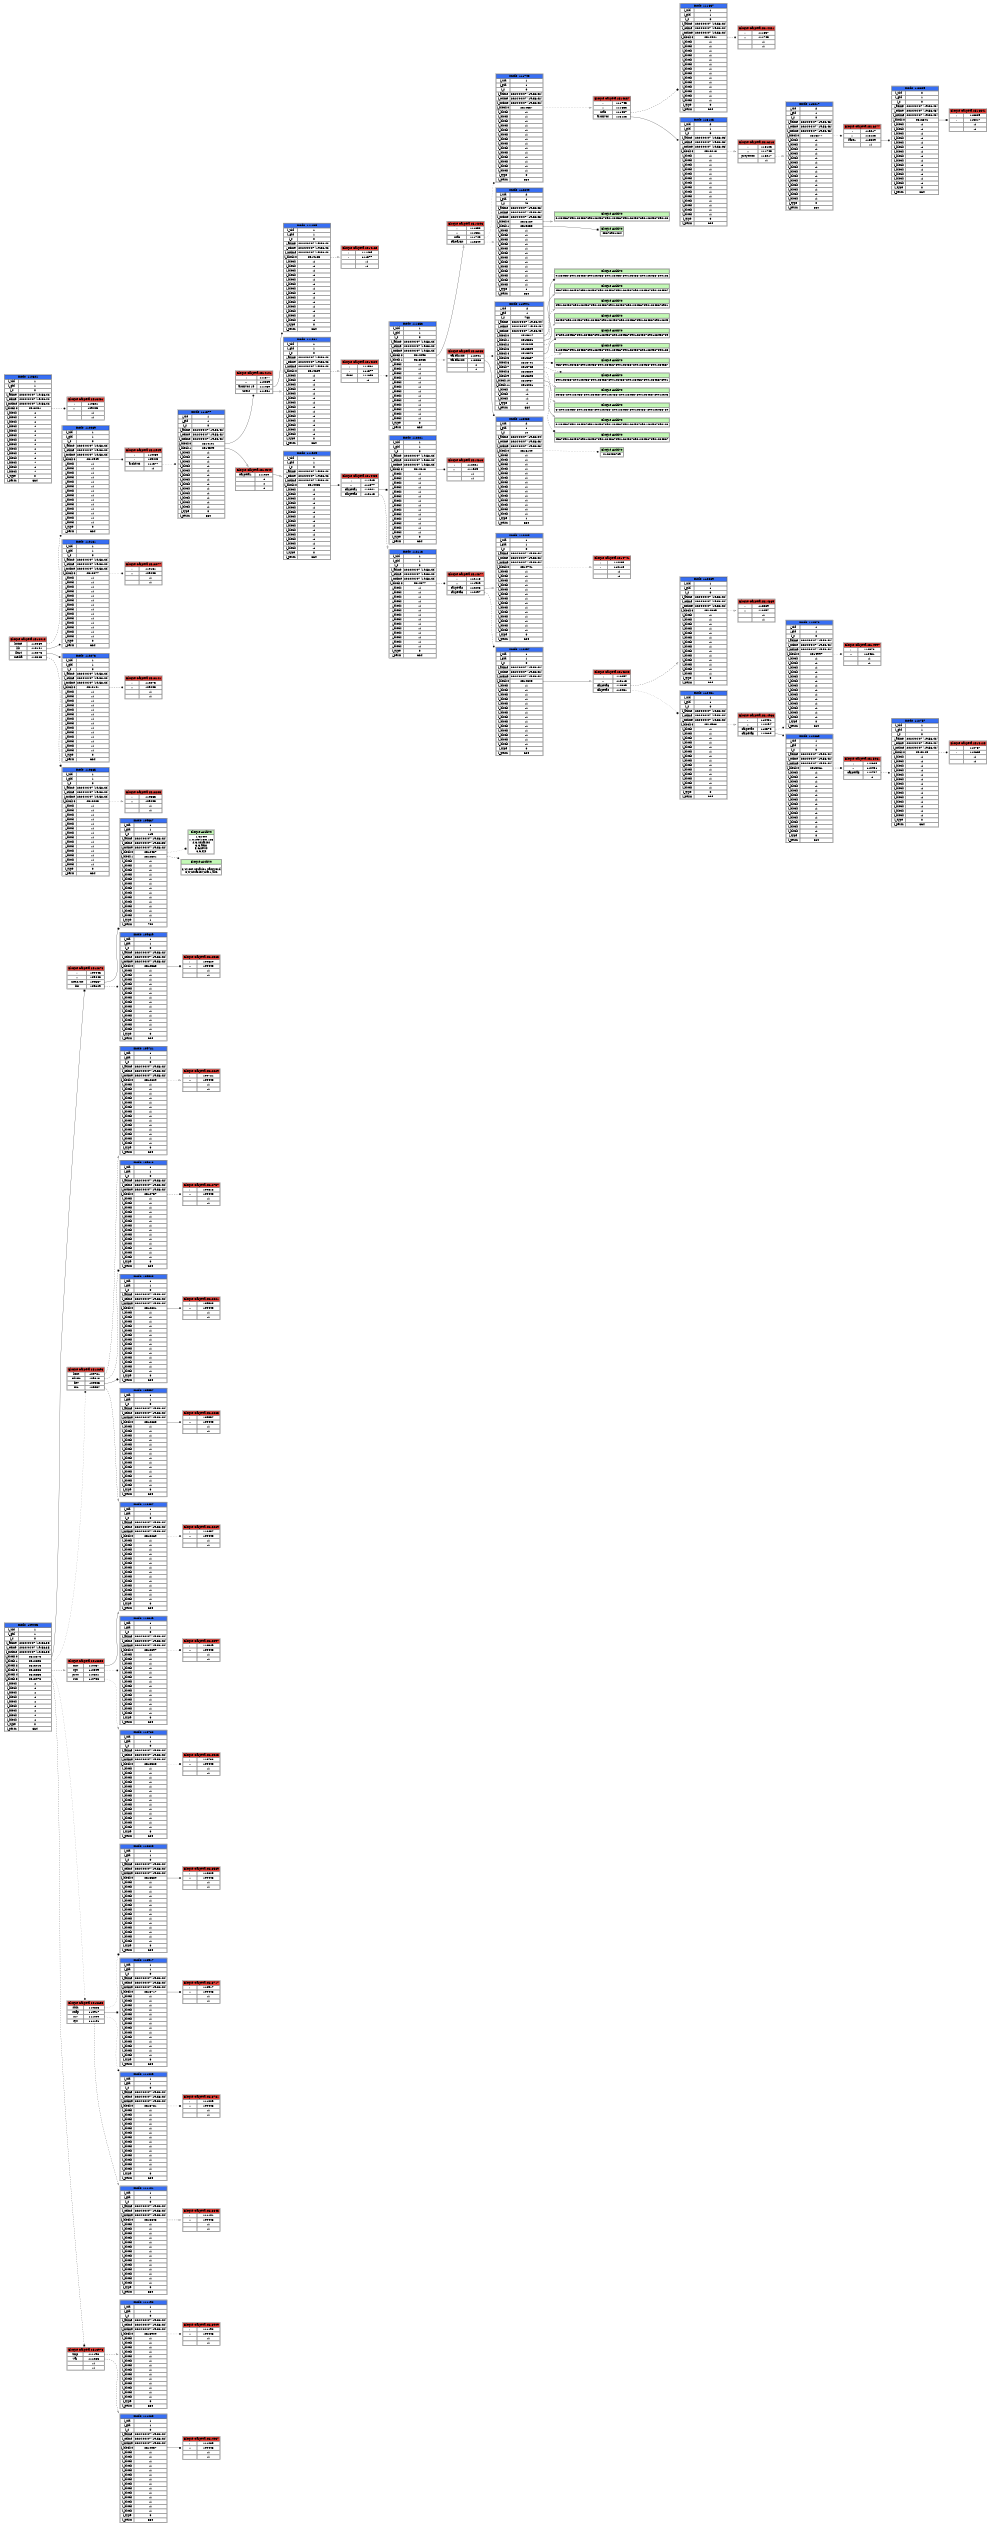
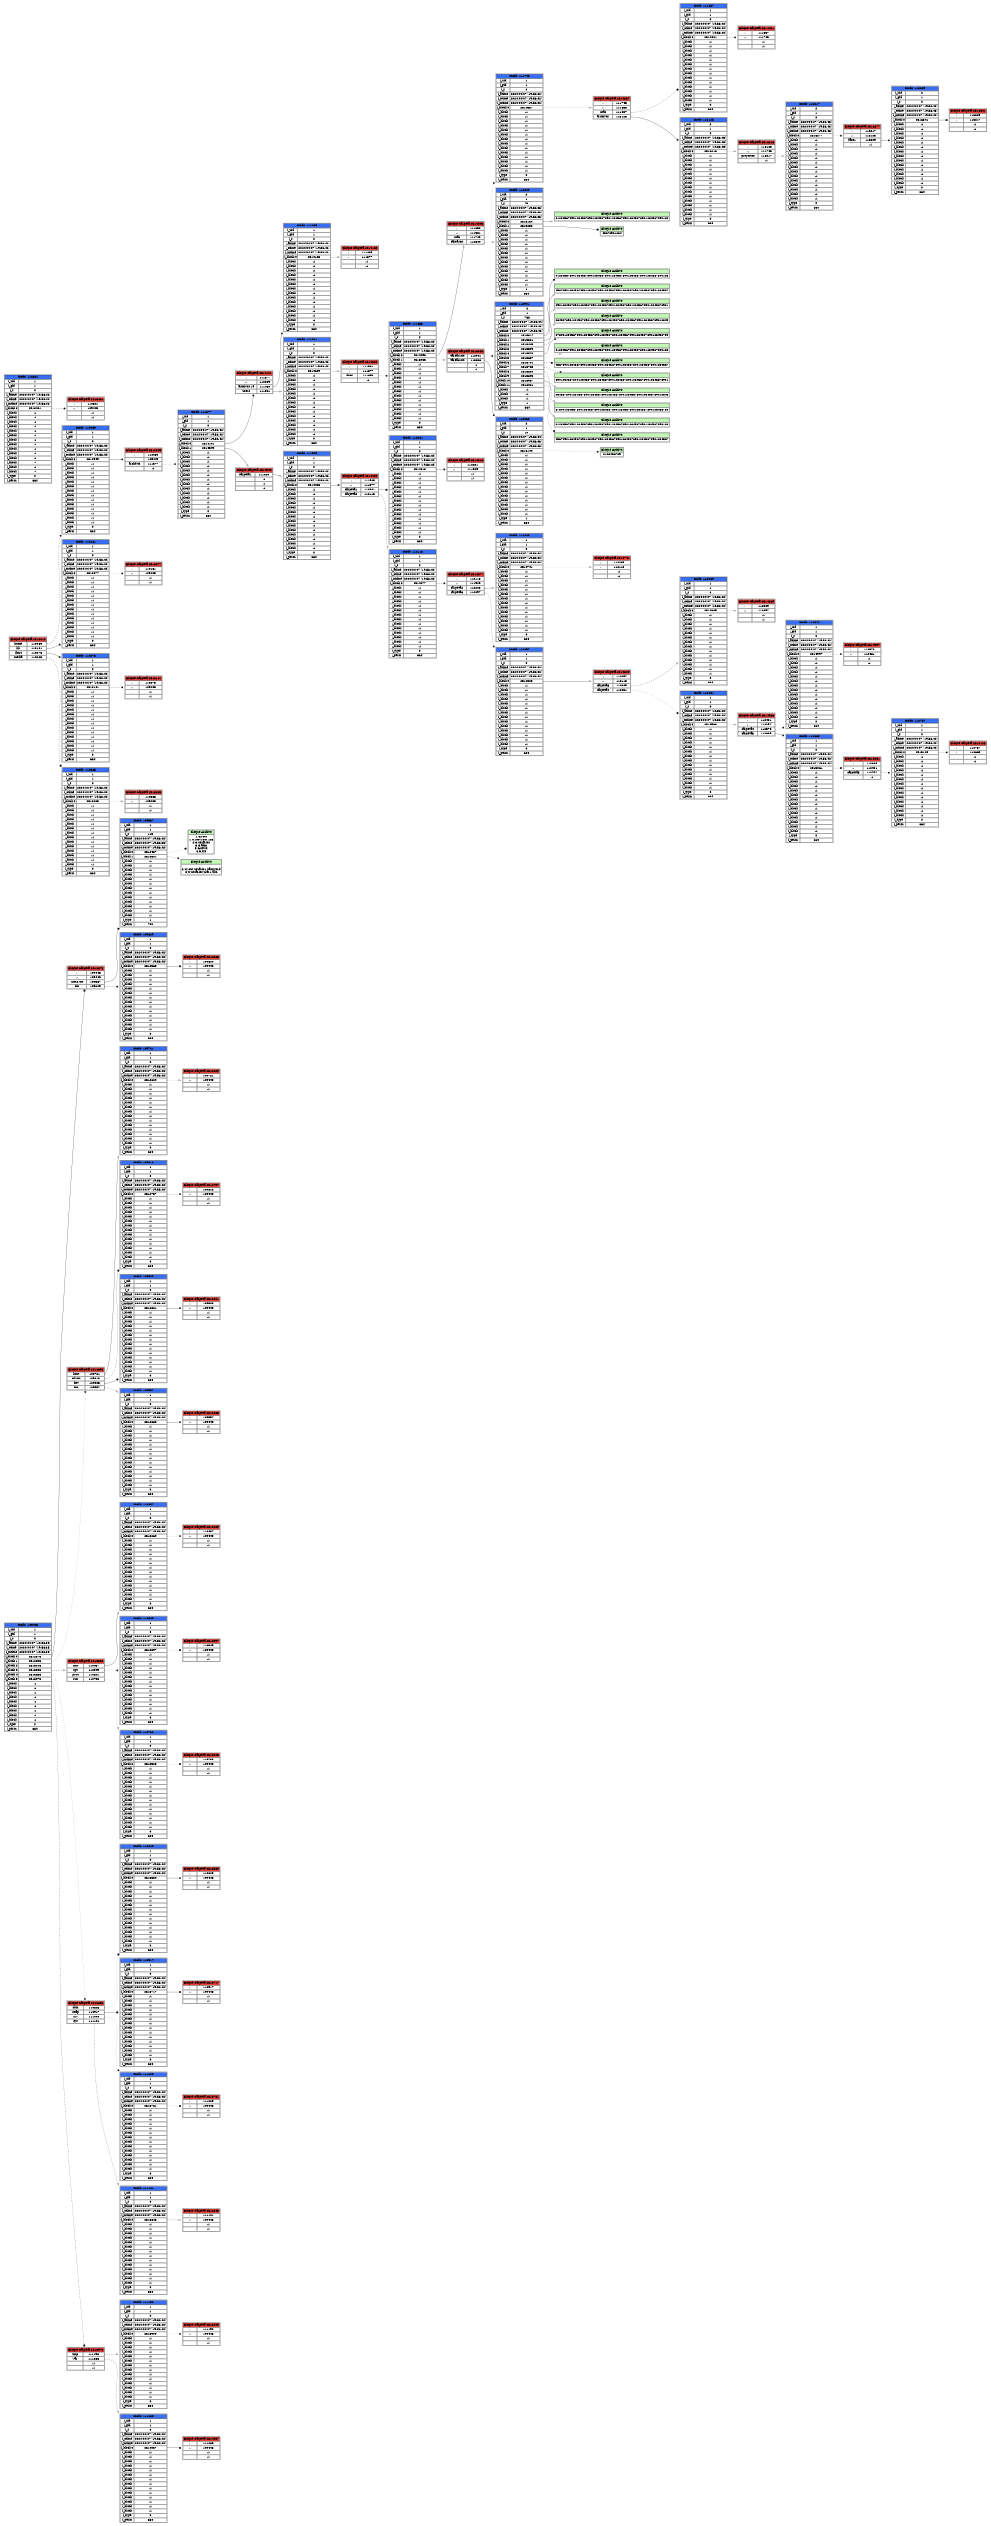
edge "Bloque Carpeta 2512693" -> "Inodo  109721": style dashed -> solid
edge "Bloque Carpeta 2512693" -> "Inodo  110457": now "Bloque Carpeta 2512693" -> "Inodo  109997"
